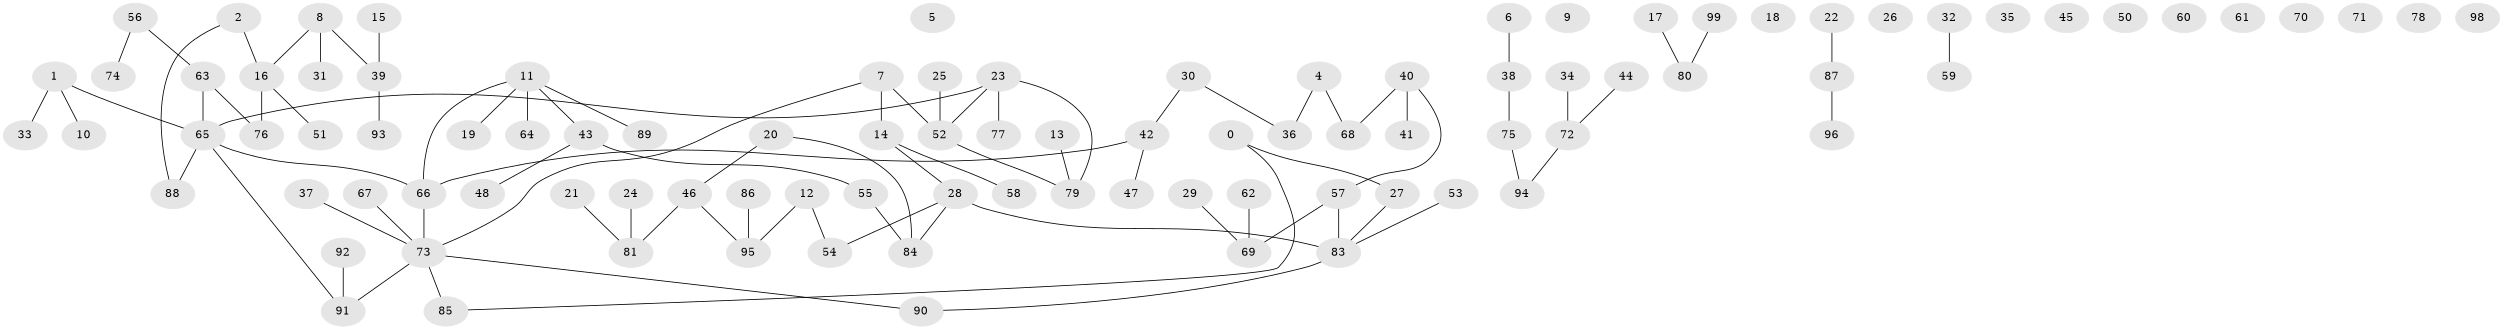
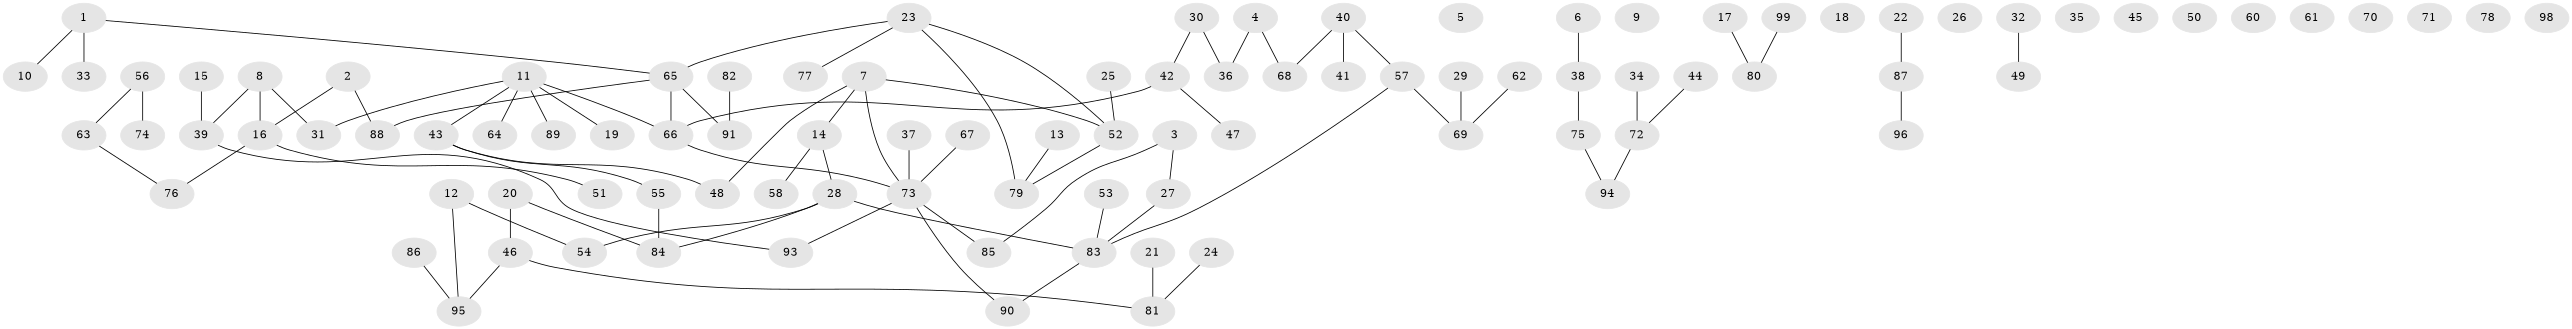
node "59": label "59" -> "49"
edge "11" -- "31": added
edge "63" -- "65": removed
edge "7" -- "48": added
node "0": label "0" -> "3"
node "92": label "92" -> "82"
edge "73" -- "91": now "73" -- "93"
